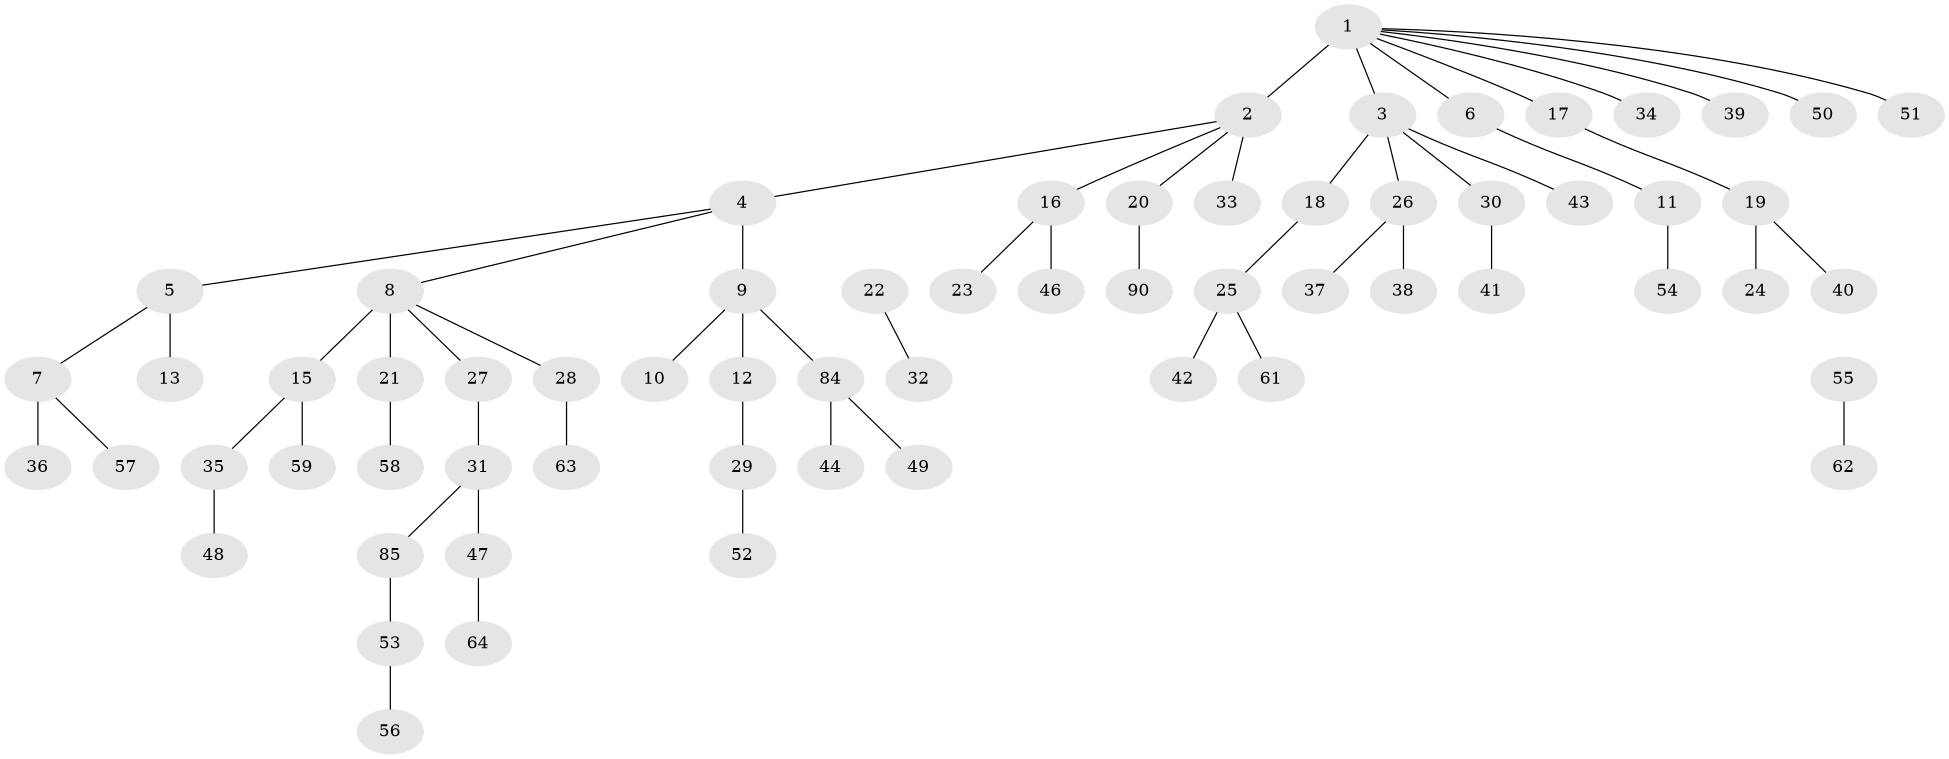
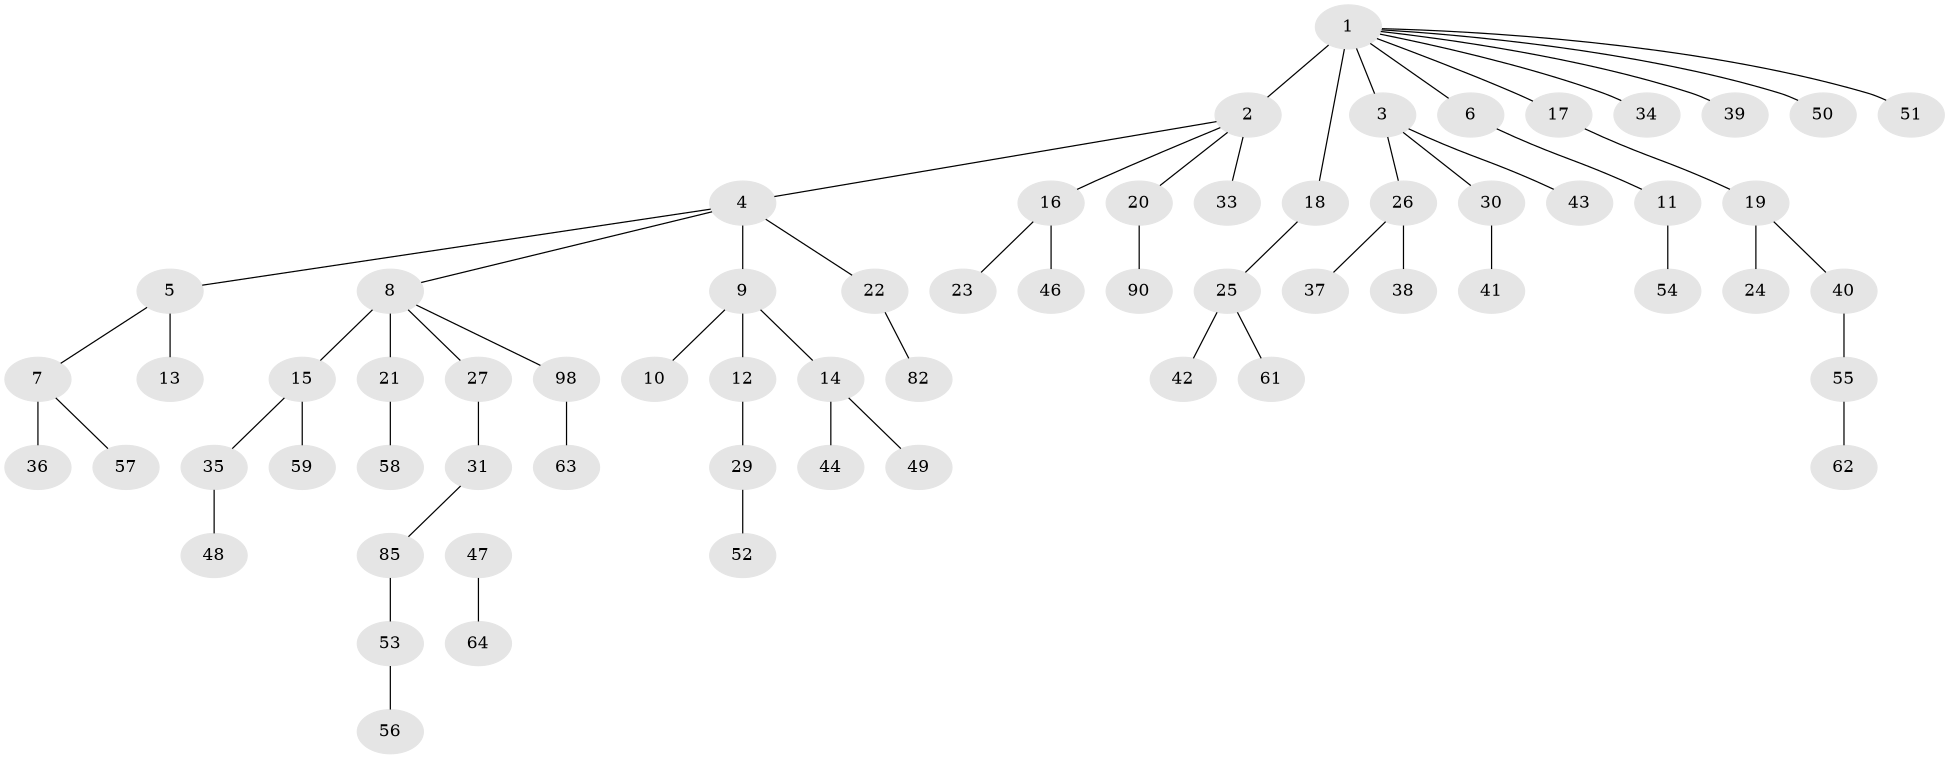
edge "3" -- "18": now "1" -- "18"
edge "4" -- "22": added
edge "40" -- "55": added
node "28": label "28" -> "98"
node "84": label "84" -> "14"
node "32": label "32" -> "82"
edge "31" -- "47": removed
